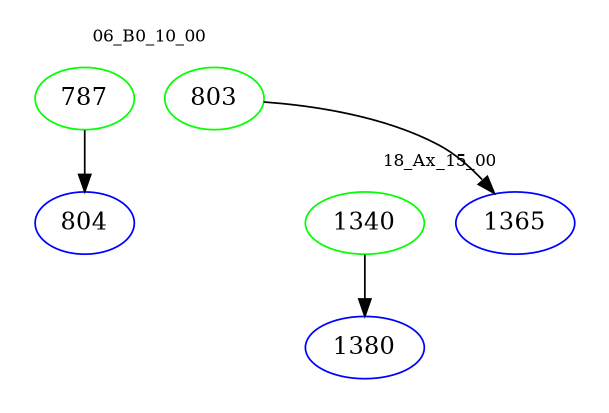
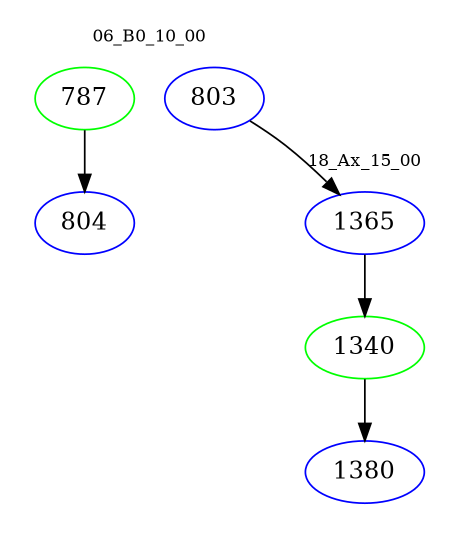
node "803": color green -> blue
edge "1365" -> "1340": added
